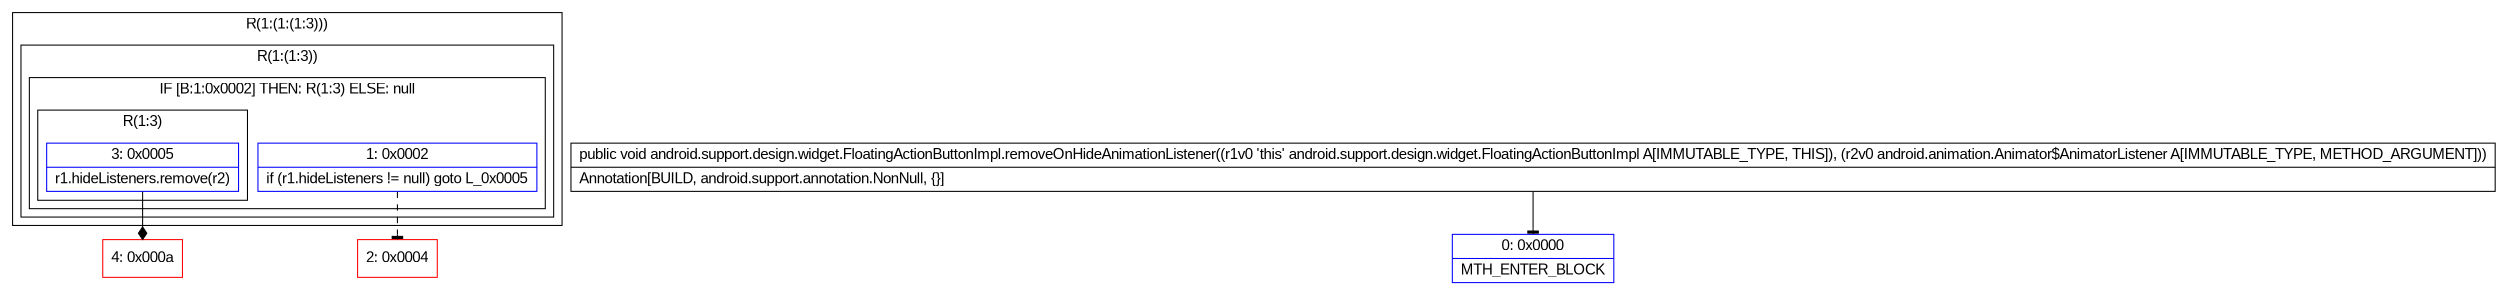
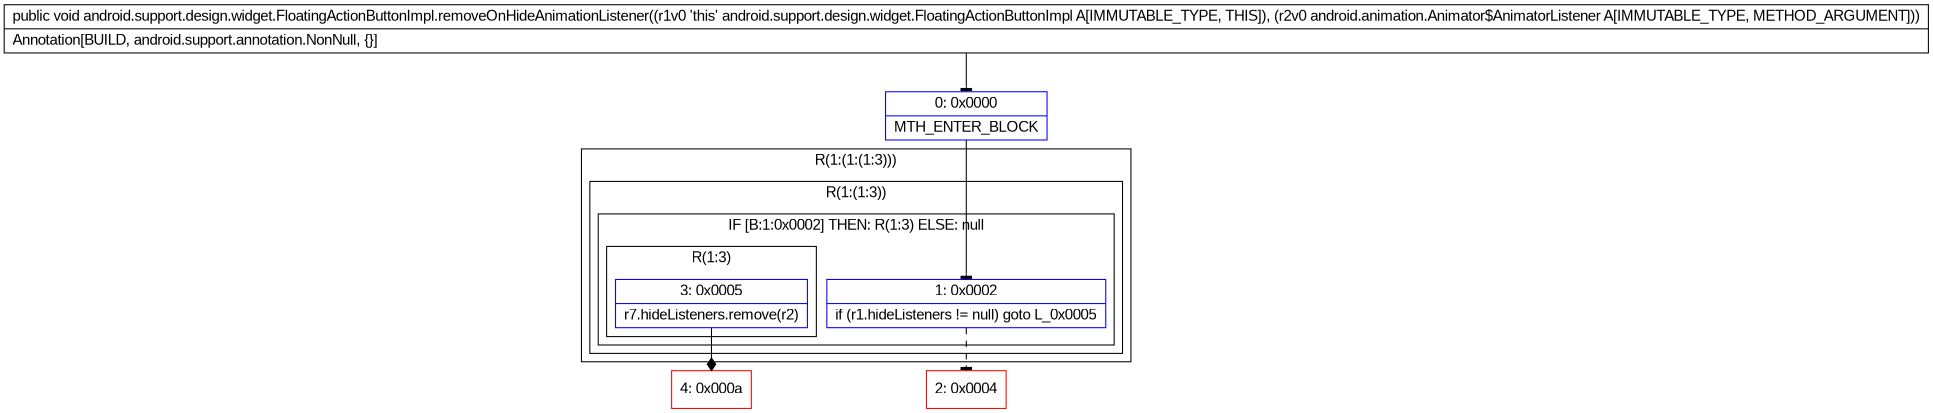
node "3: 0x0005": text "r1.hideListeners.remove(r2)" -> "r7.hideListeners.remove(r2)"
edge "0: 0x0000" -> "1: 0x0002": added
